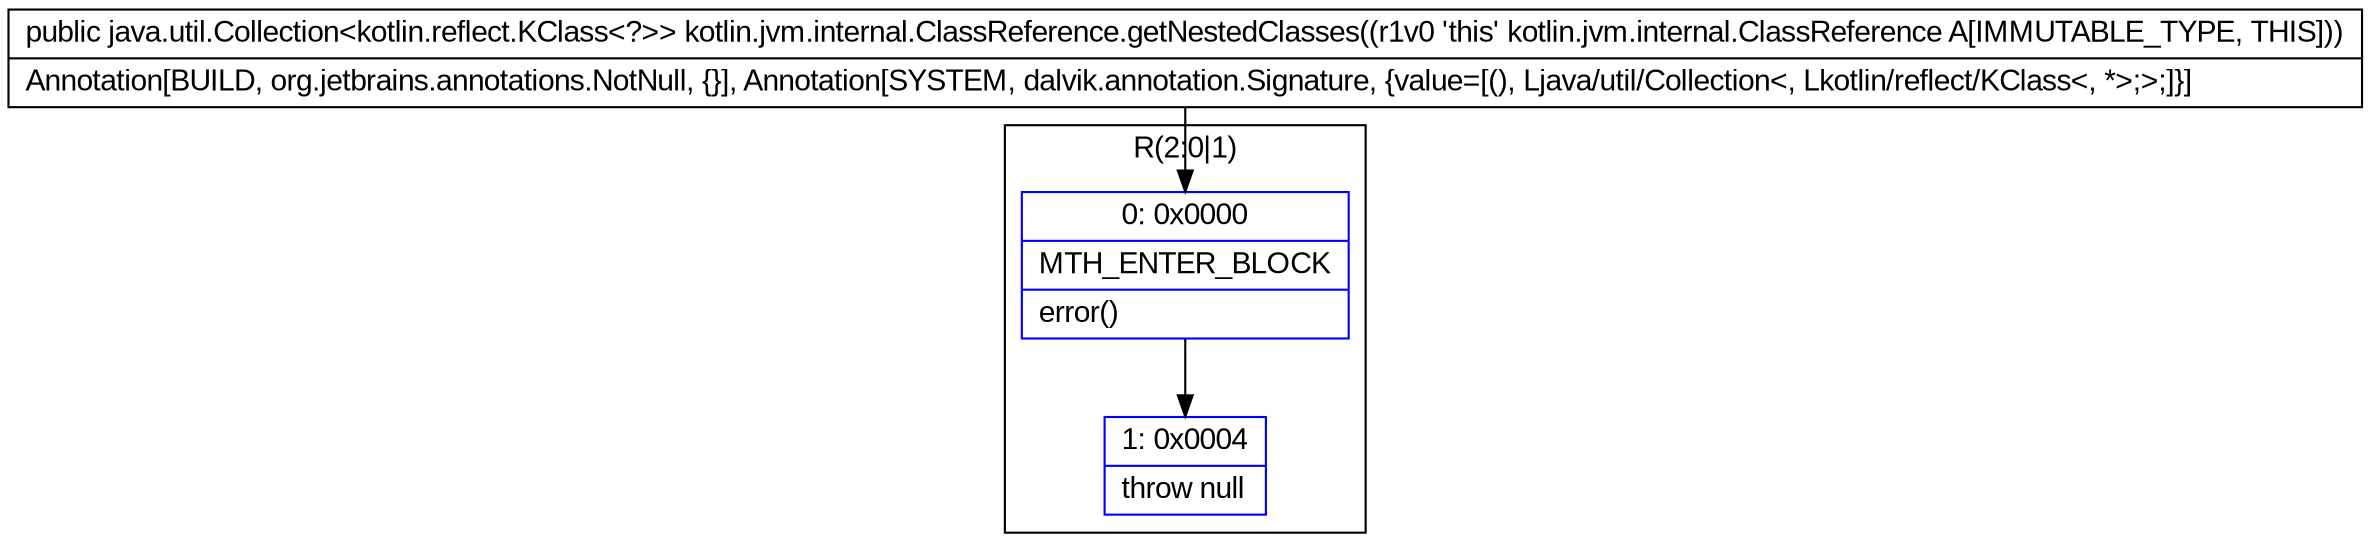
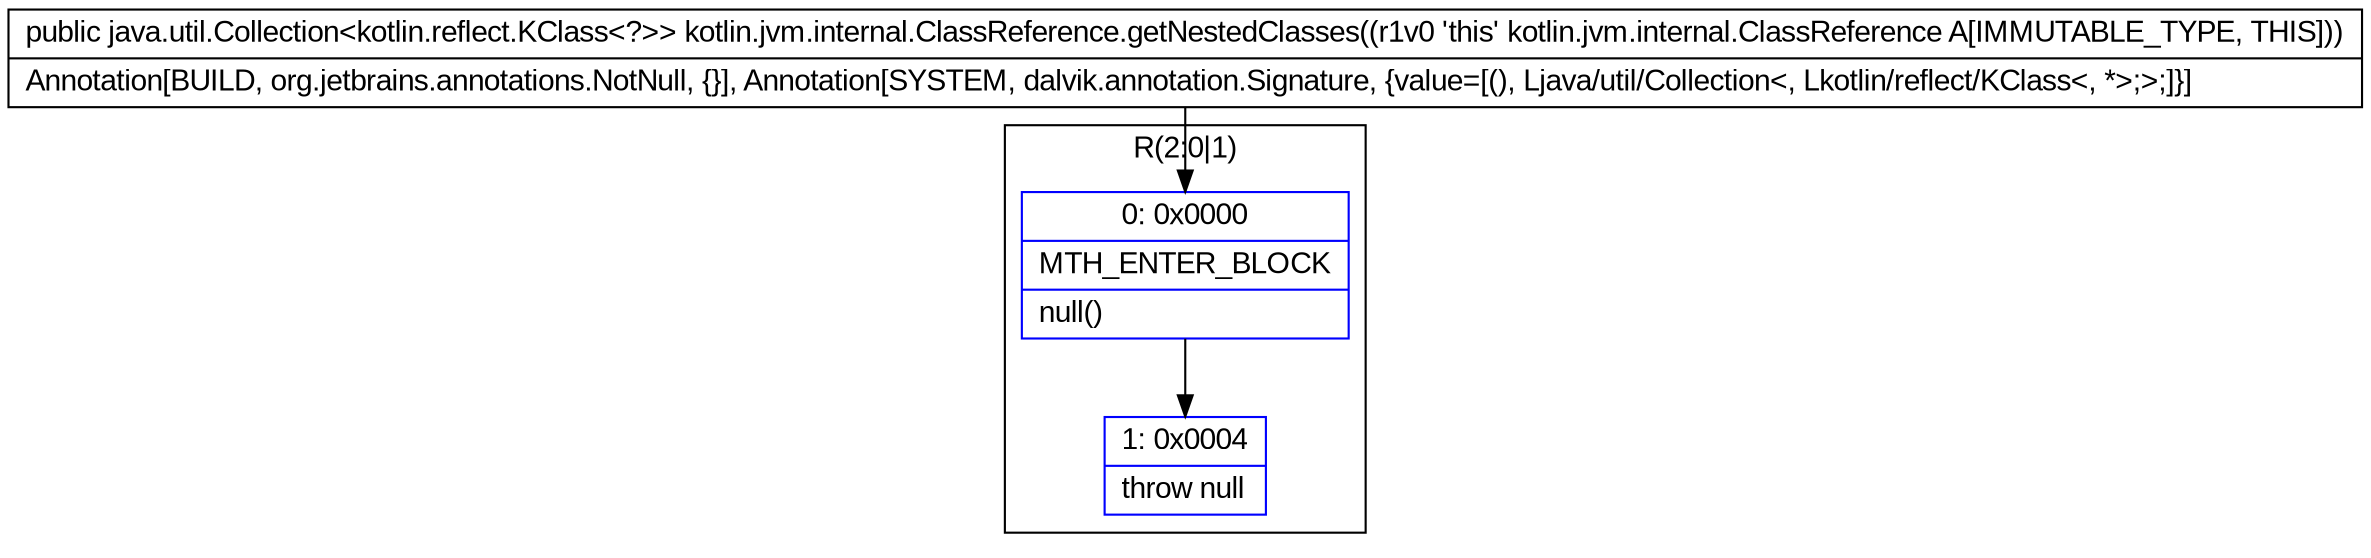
node "0: 0x0000": text "error()" -> "null()"
